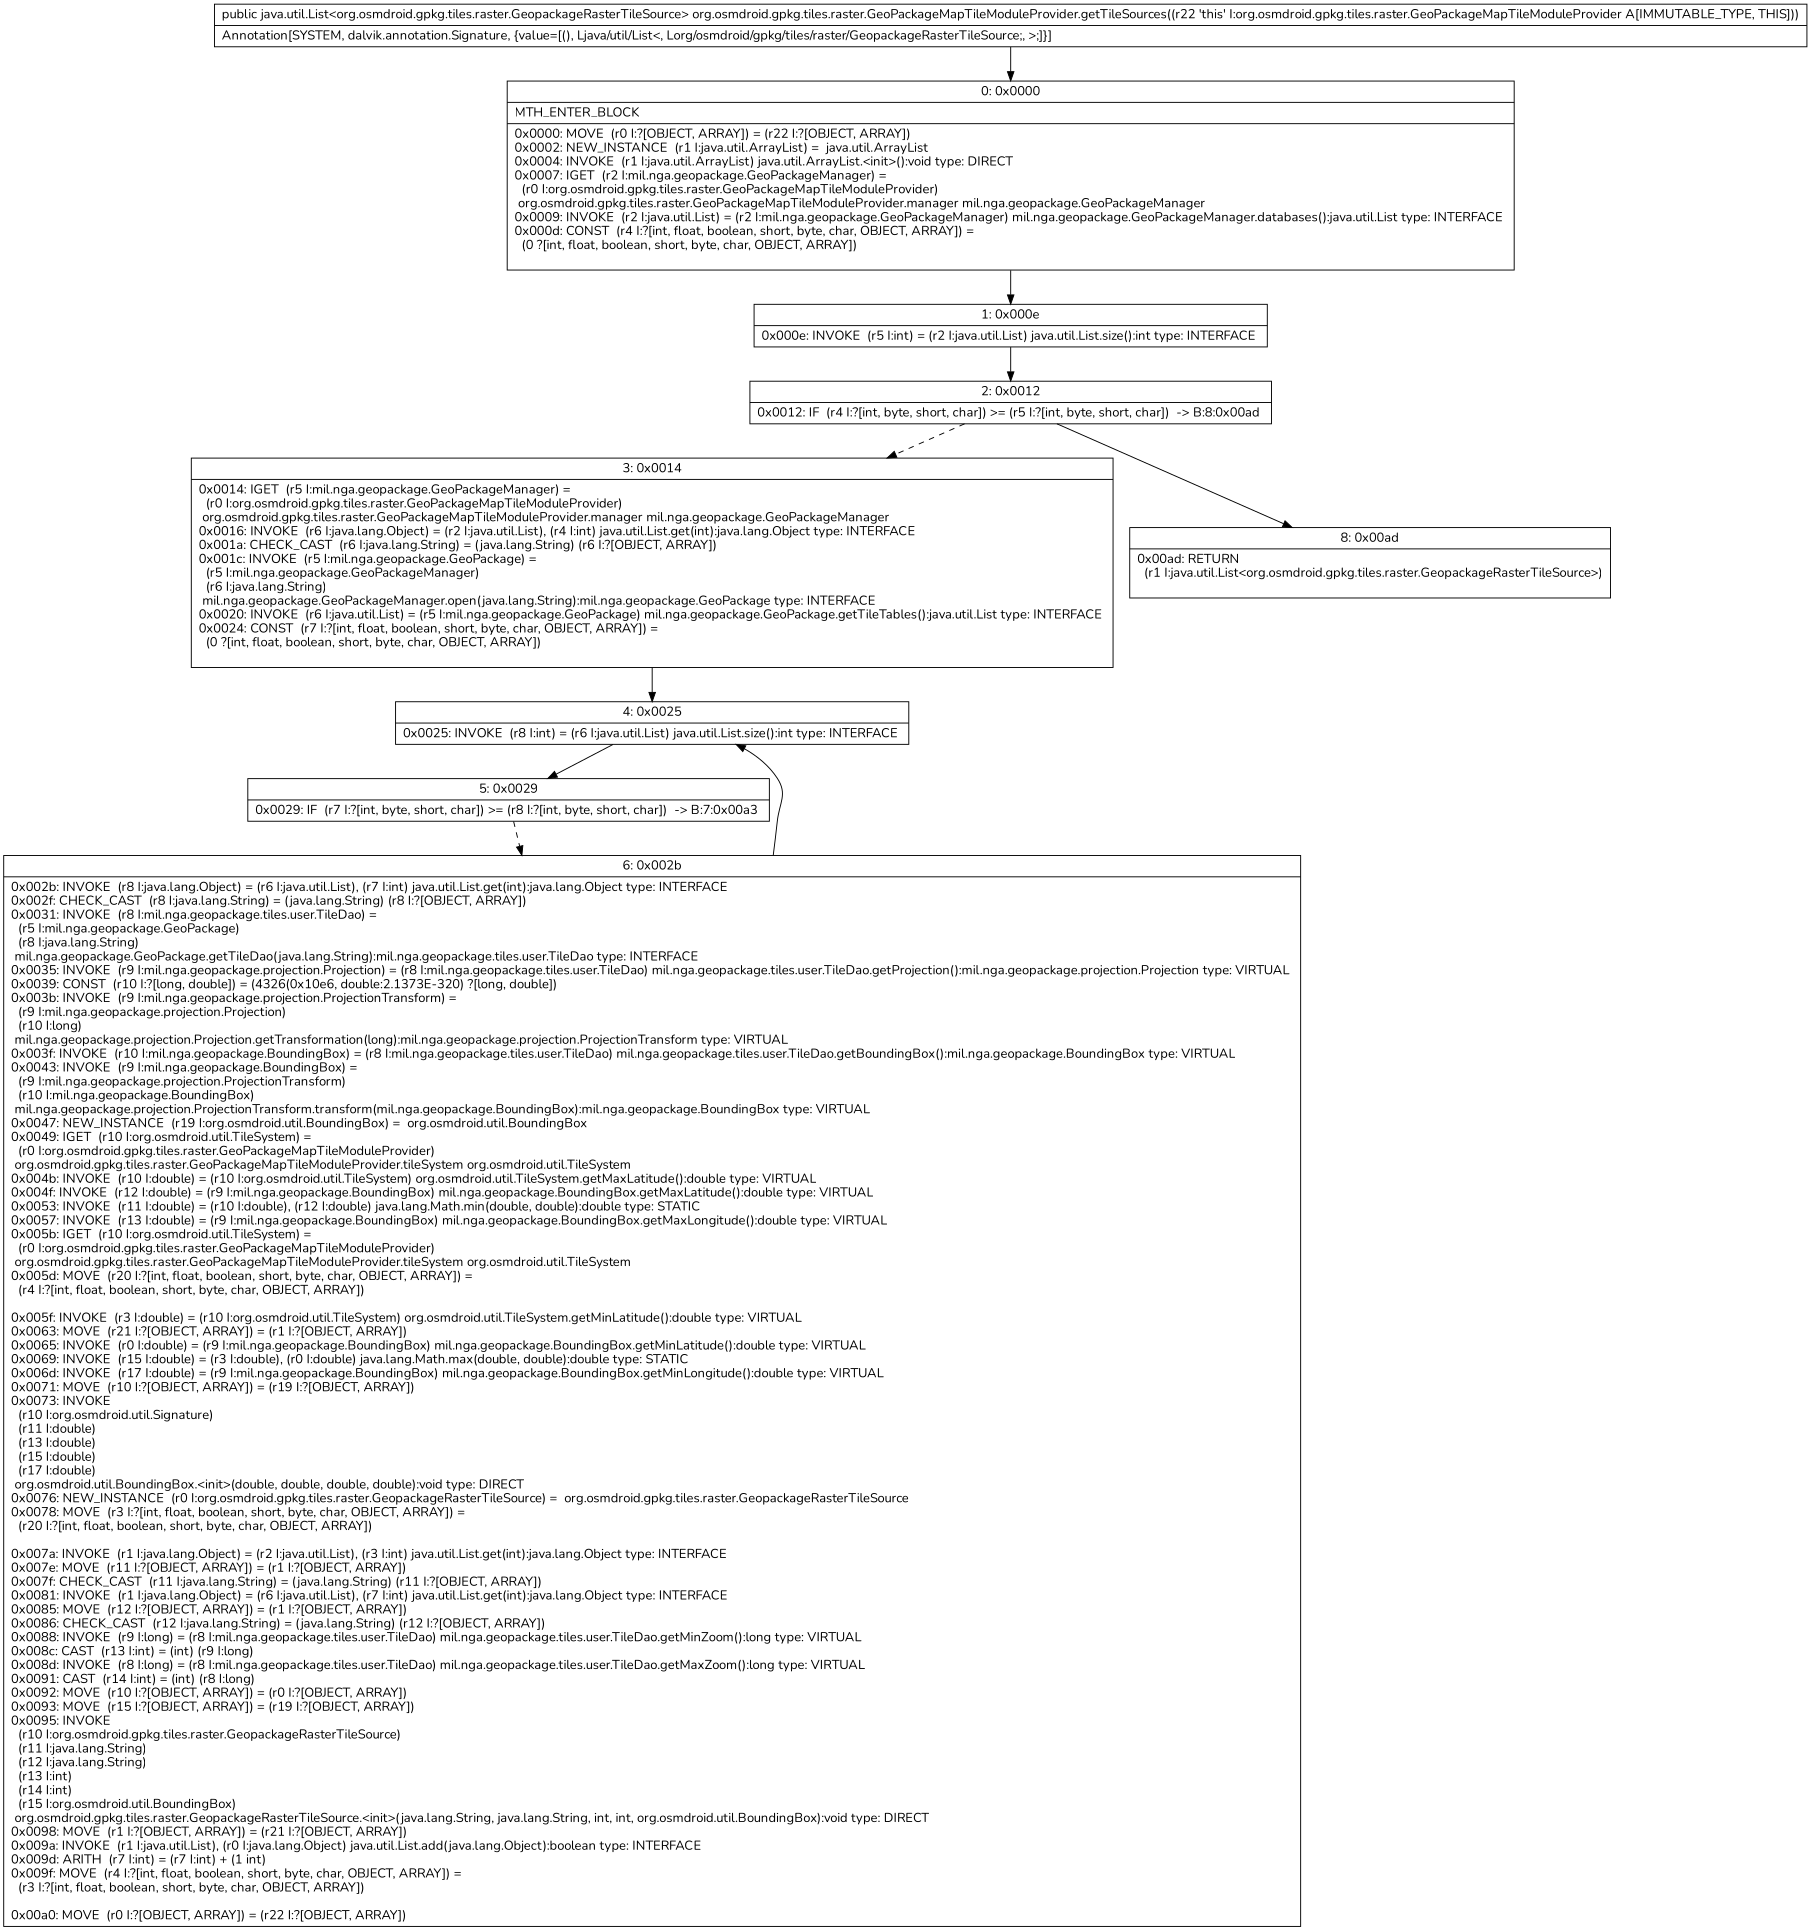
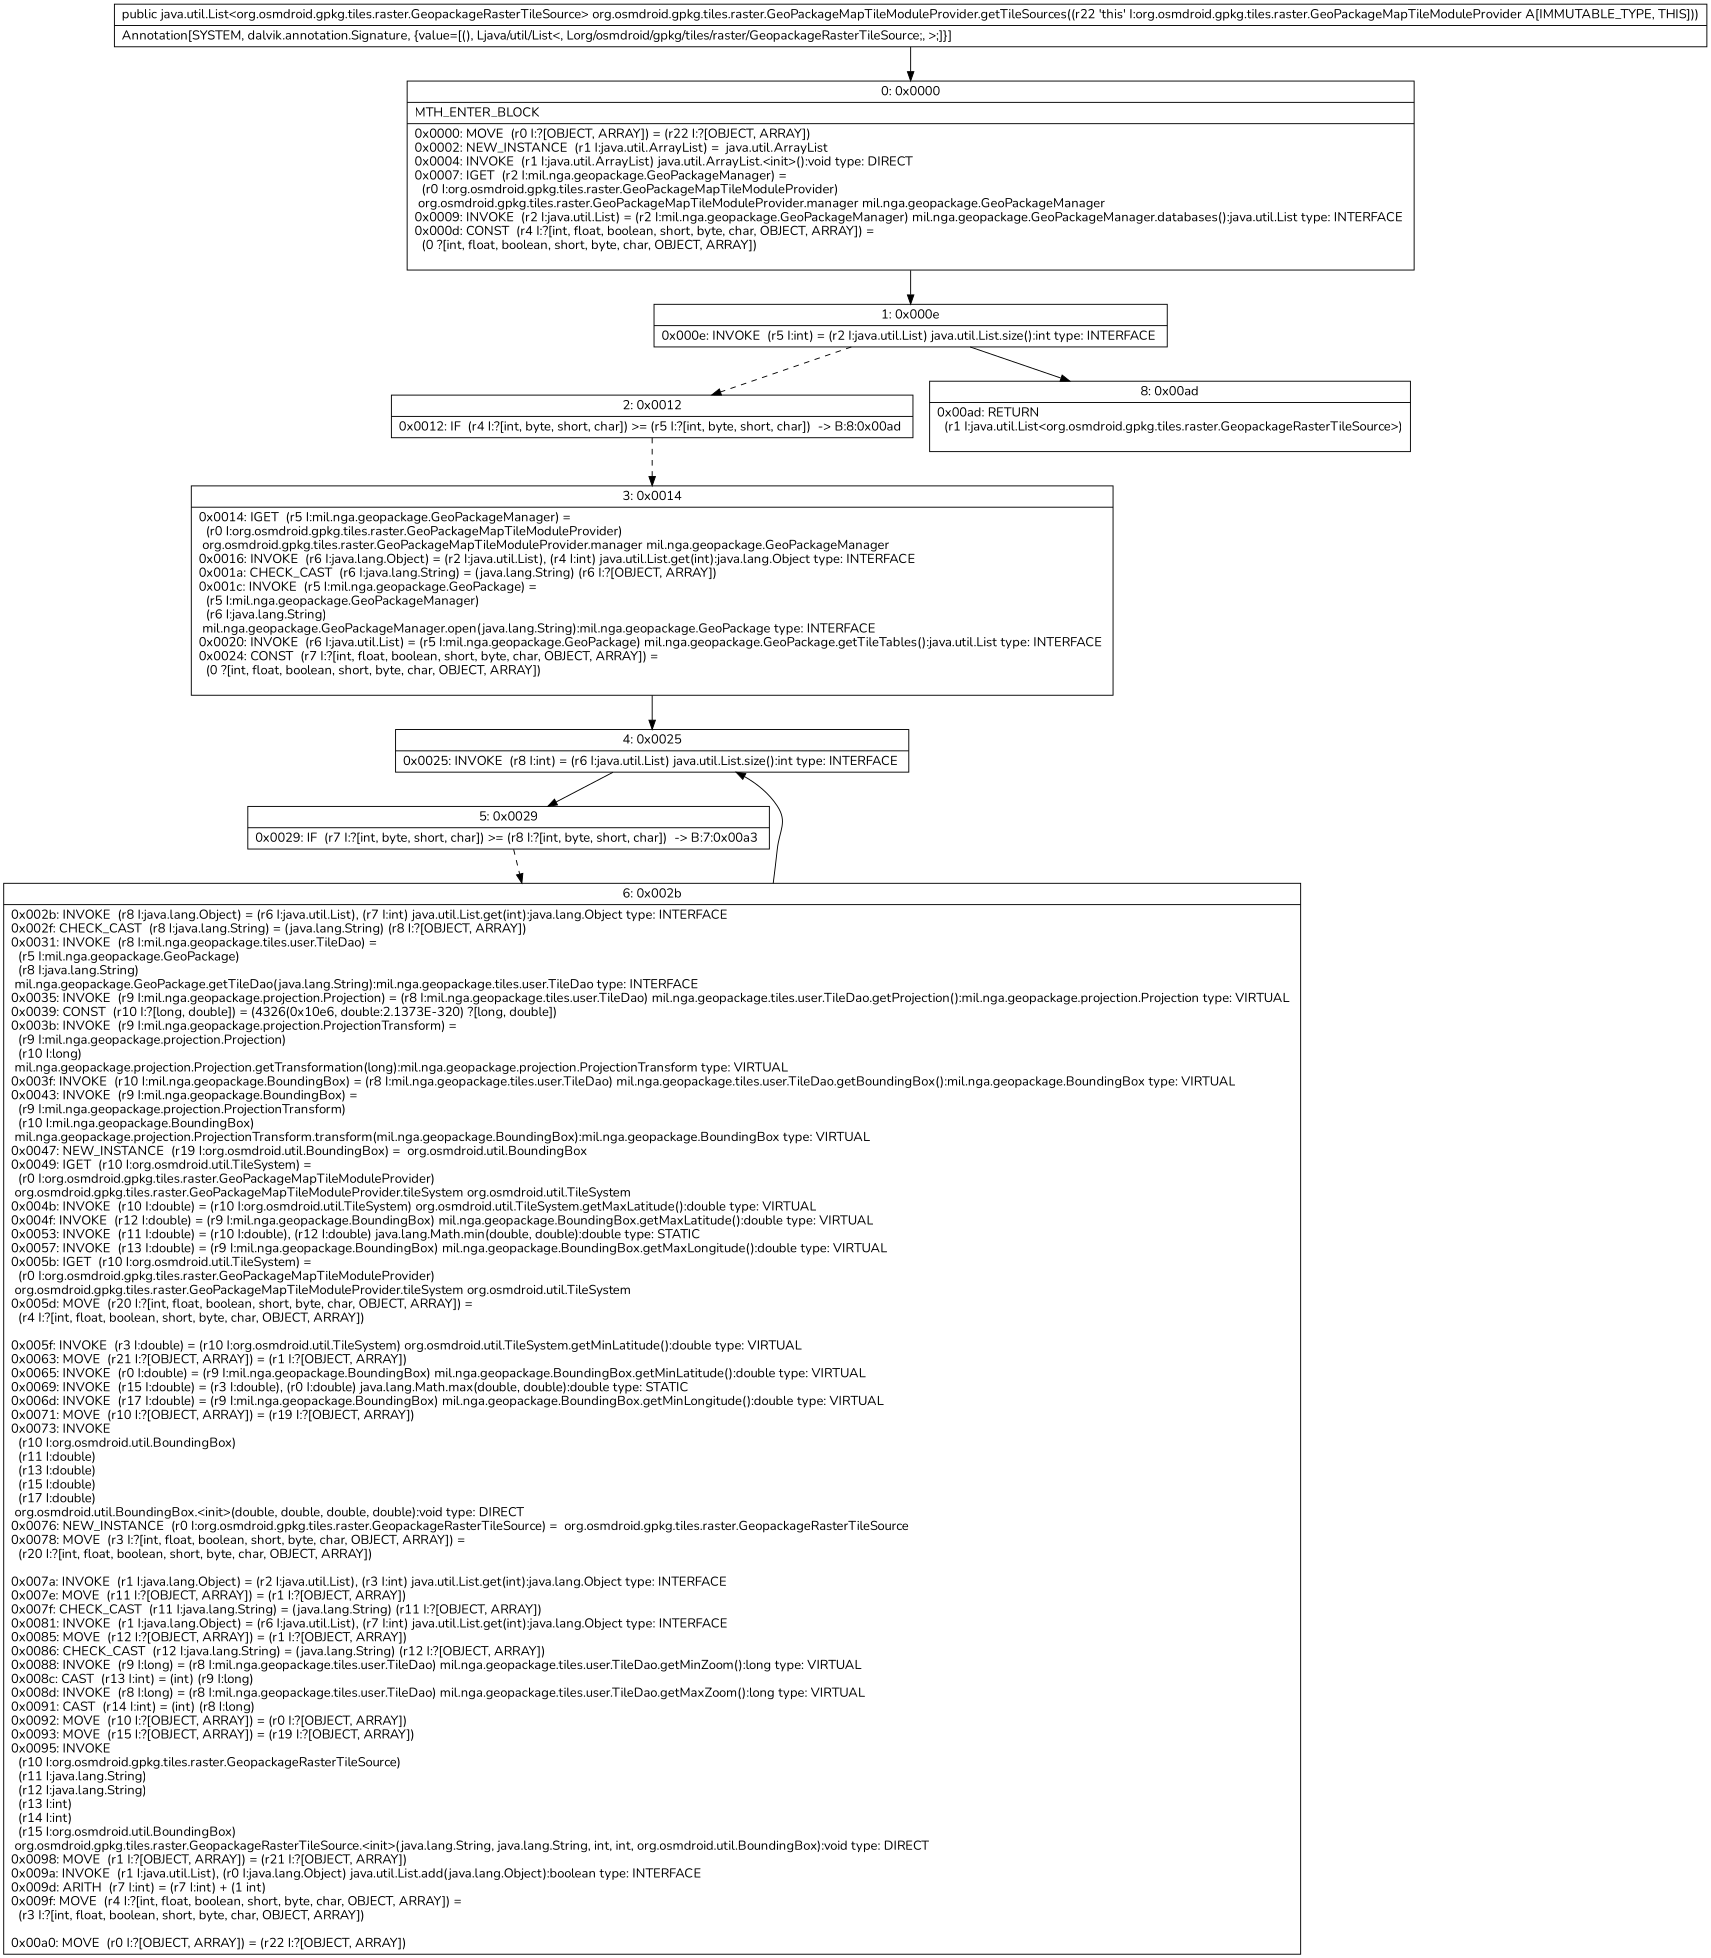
edge "1: 0x000e" -> "2: 0x0012": style solid -> dashed
edge "2: 0x0012" -> "8: 0x00ad": now "1: 0x000e" -> "8: 0x00ad"
node "6: 0x002b": text "(r10 I:org.osmdroid.util.Signature)" -> "(r10 I:org.osmdroid.util.BoundingBox)"
